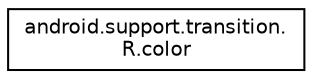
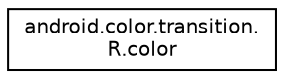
node "android.support.transition. R.color": label "android.support.transition. R.color" -> "android.color.transition. R.color"
